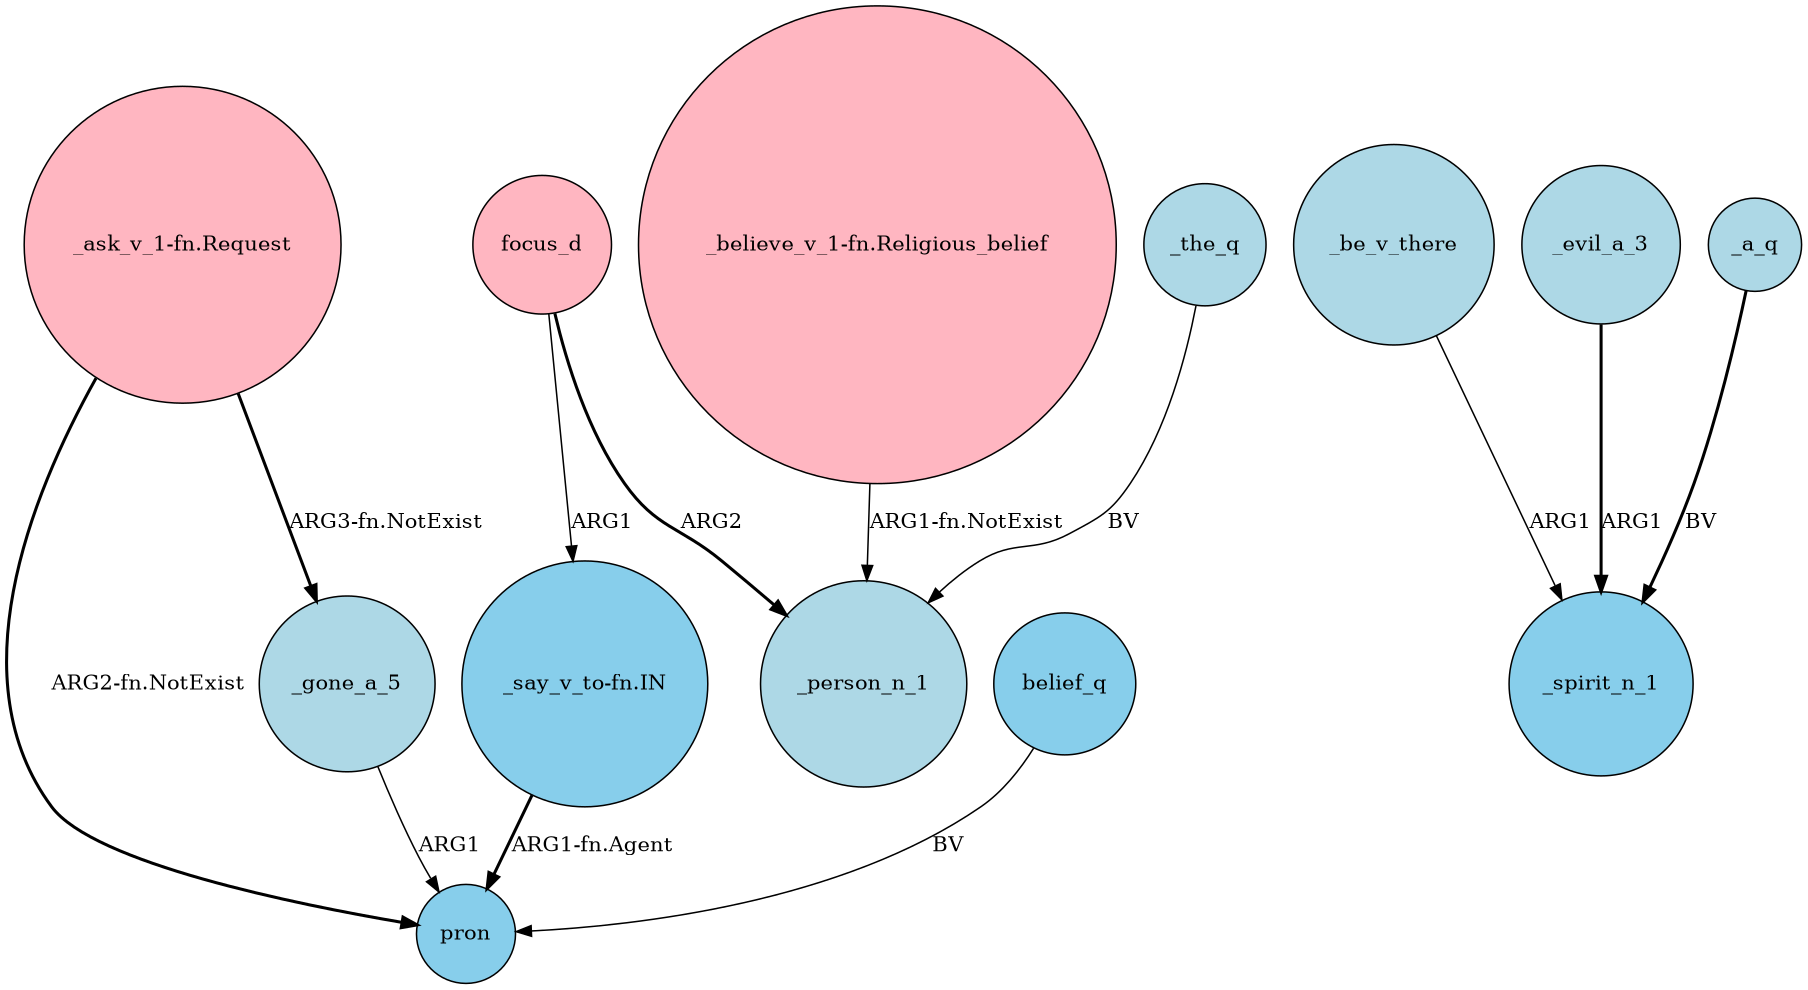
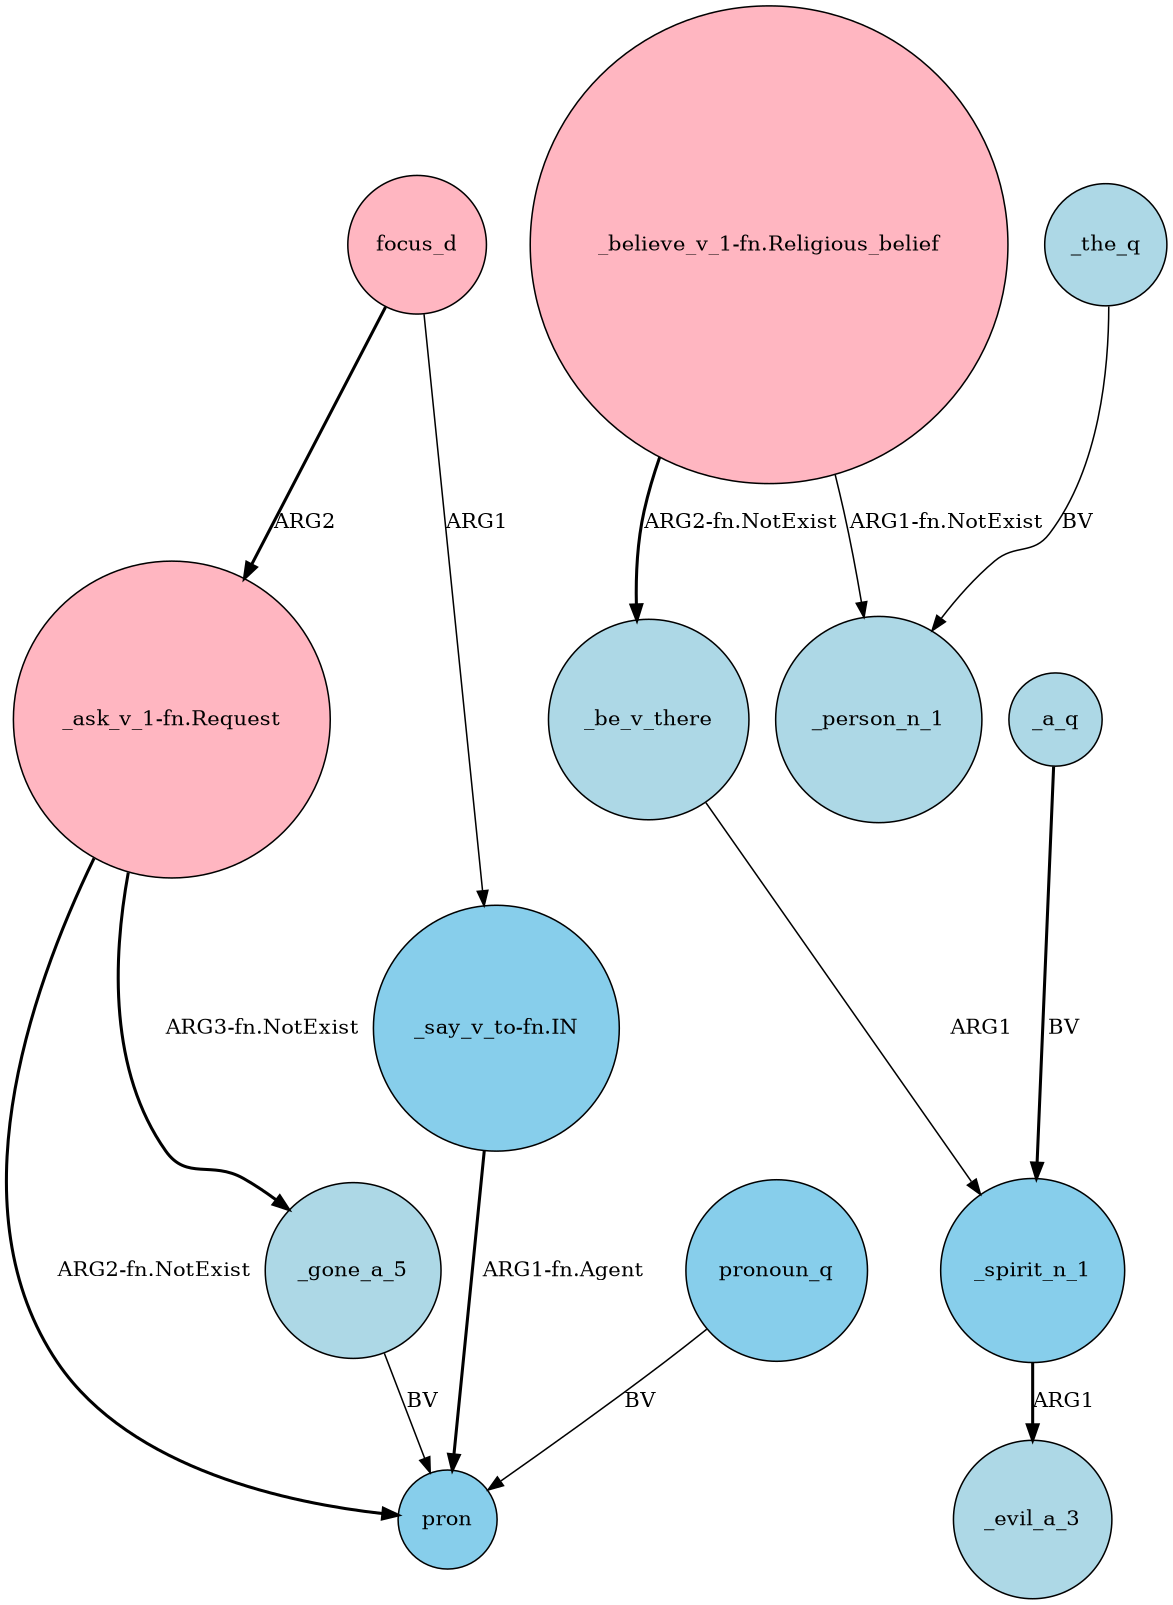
edge "_evil_a_3" -> "_spirit_n_1": reversed
edge "focus_d" -> "_person_n_1": now "focus_d" -> "_ask_v_1-fn.Request"
edge "_believe_v_1-fn.Religious_belief" -> "_be_v_there": added, label "ARG2-fn.NotExist"
node "belief_q": label "belief_q" -> "pronoun_q"
edge "_gone_a_5" -> "pron": label "ARG1" -> "BV"
